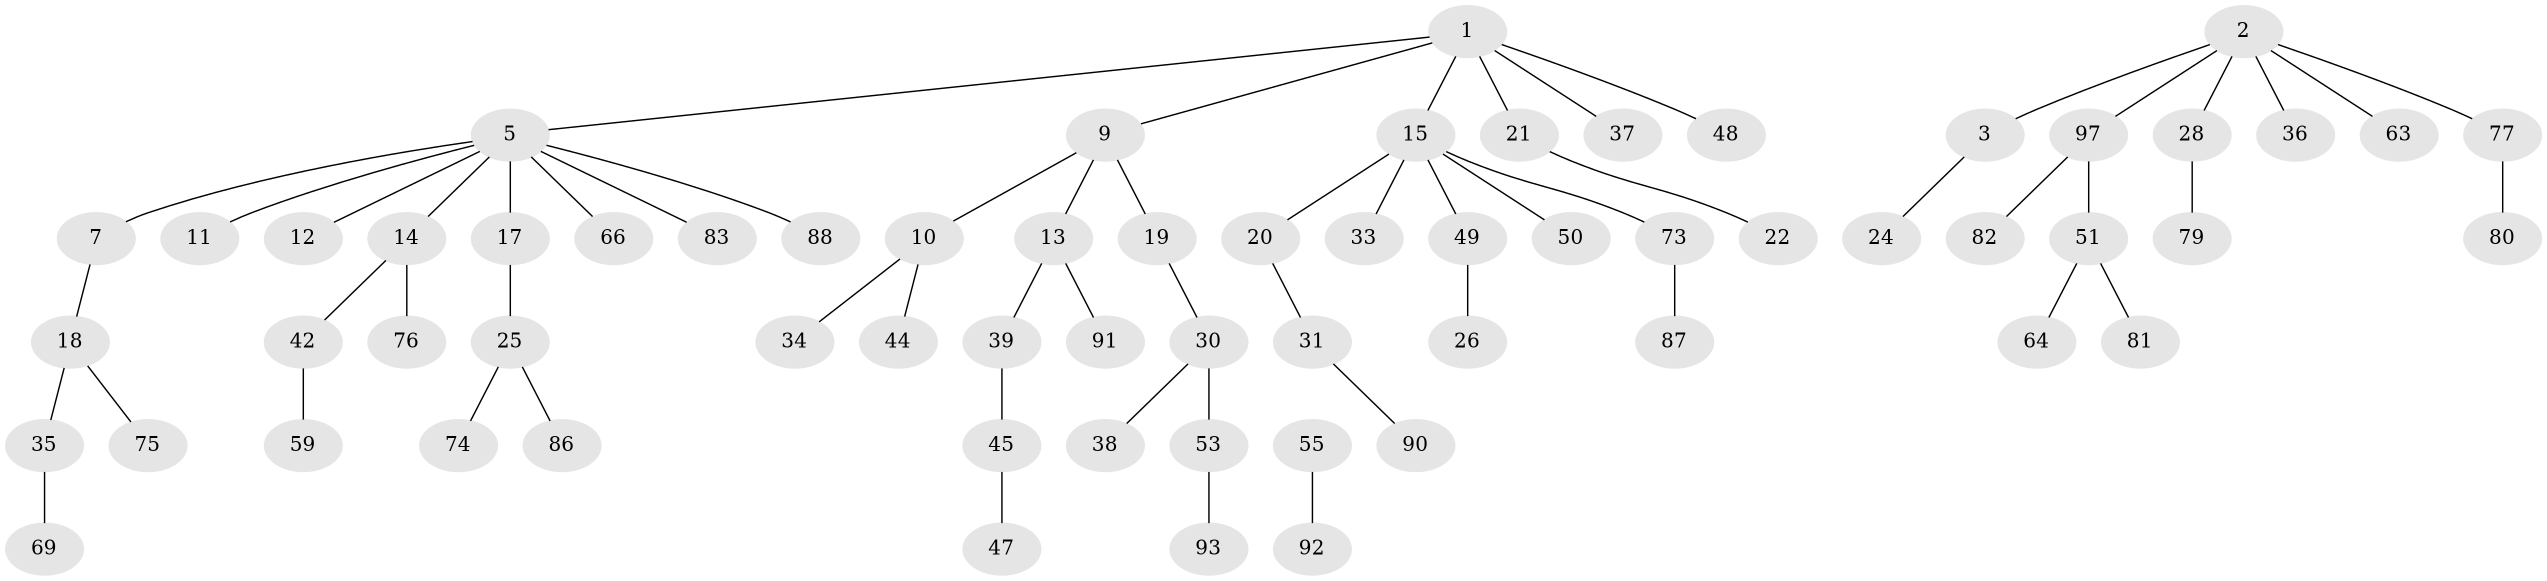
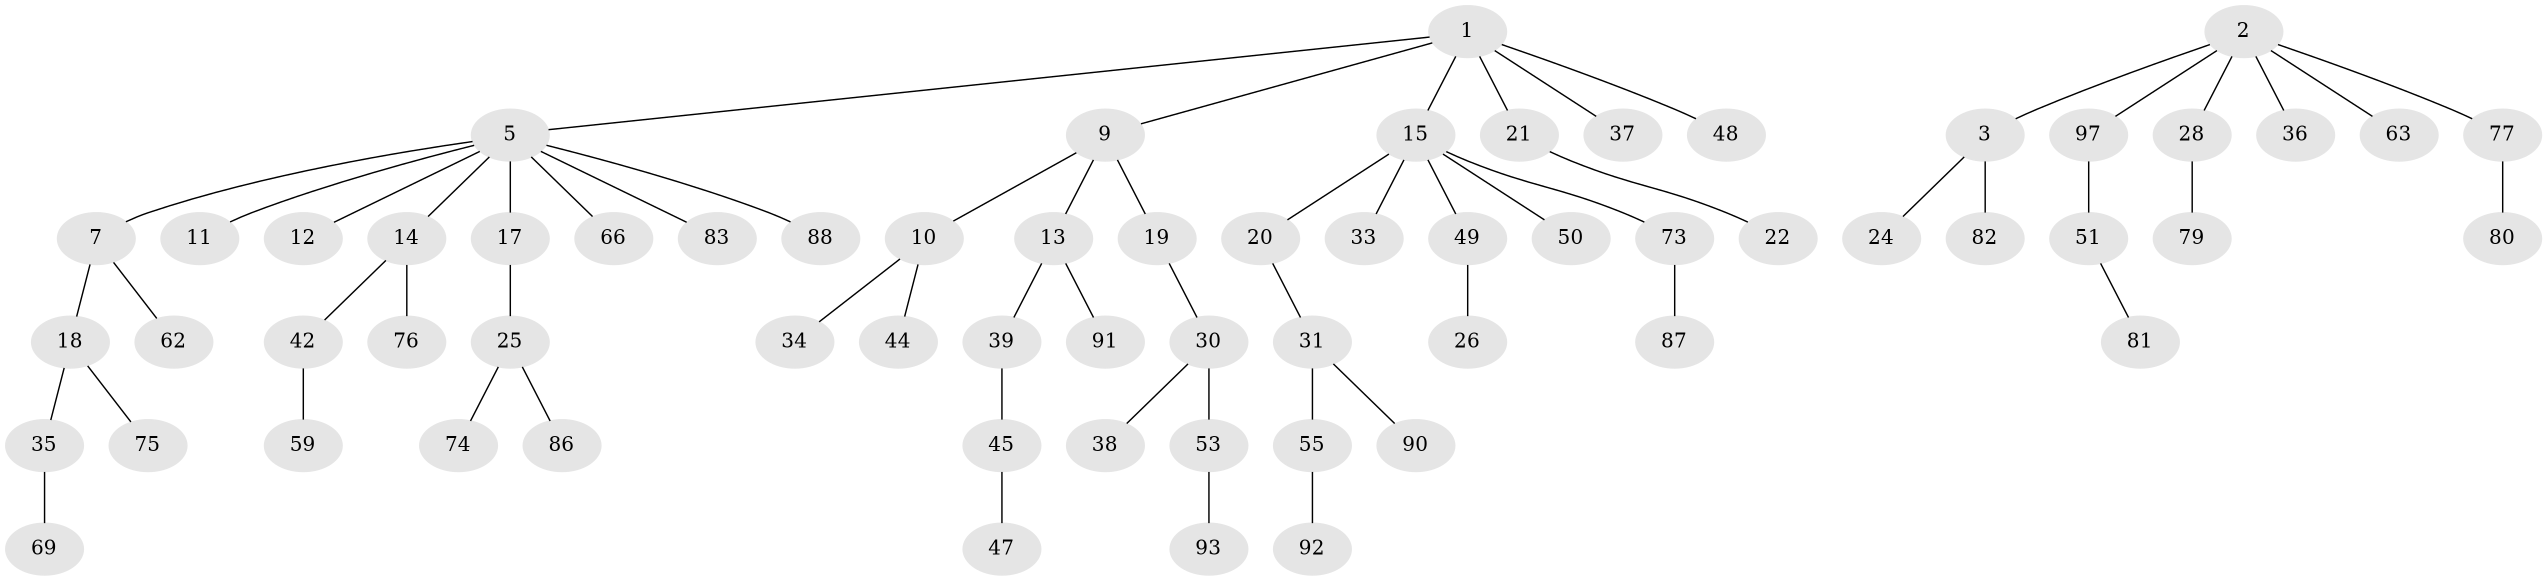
edge "97" -- "82": now "3" -- "82"
node "62": added
node "64": removed
edge "31" -- "55": added
